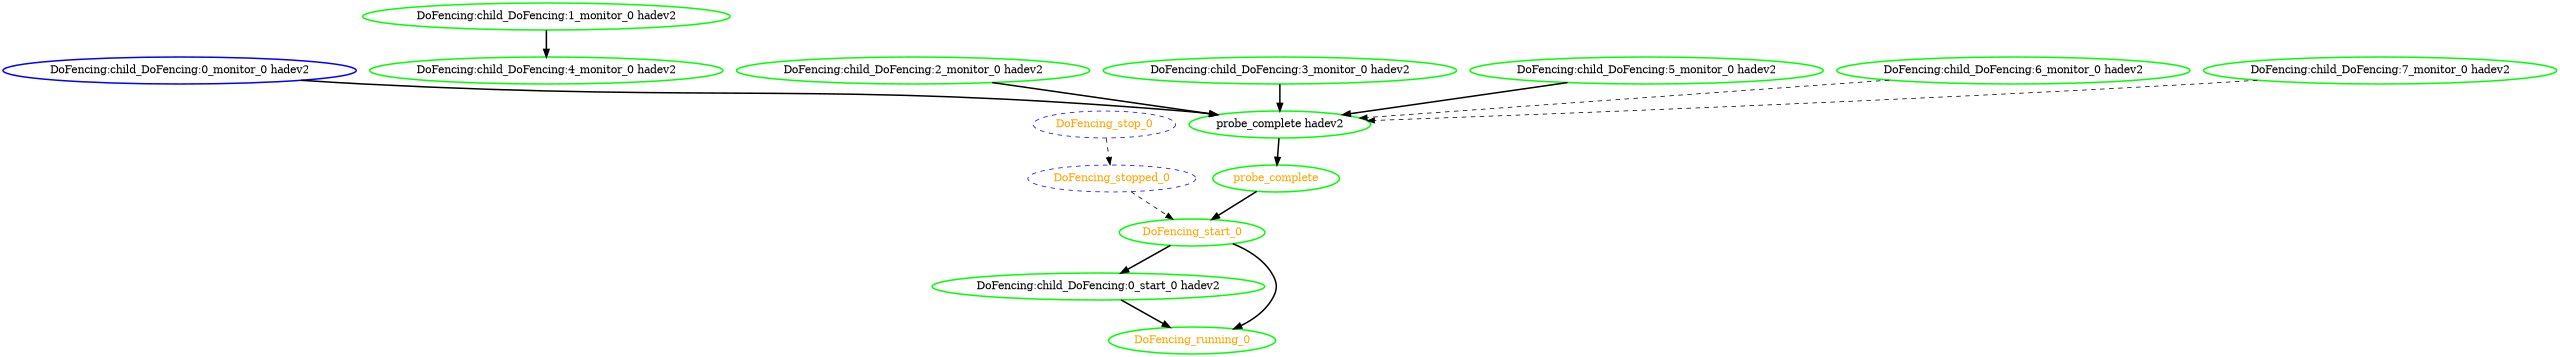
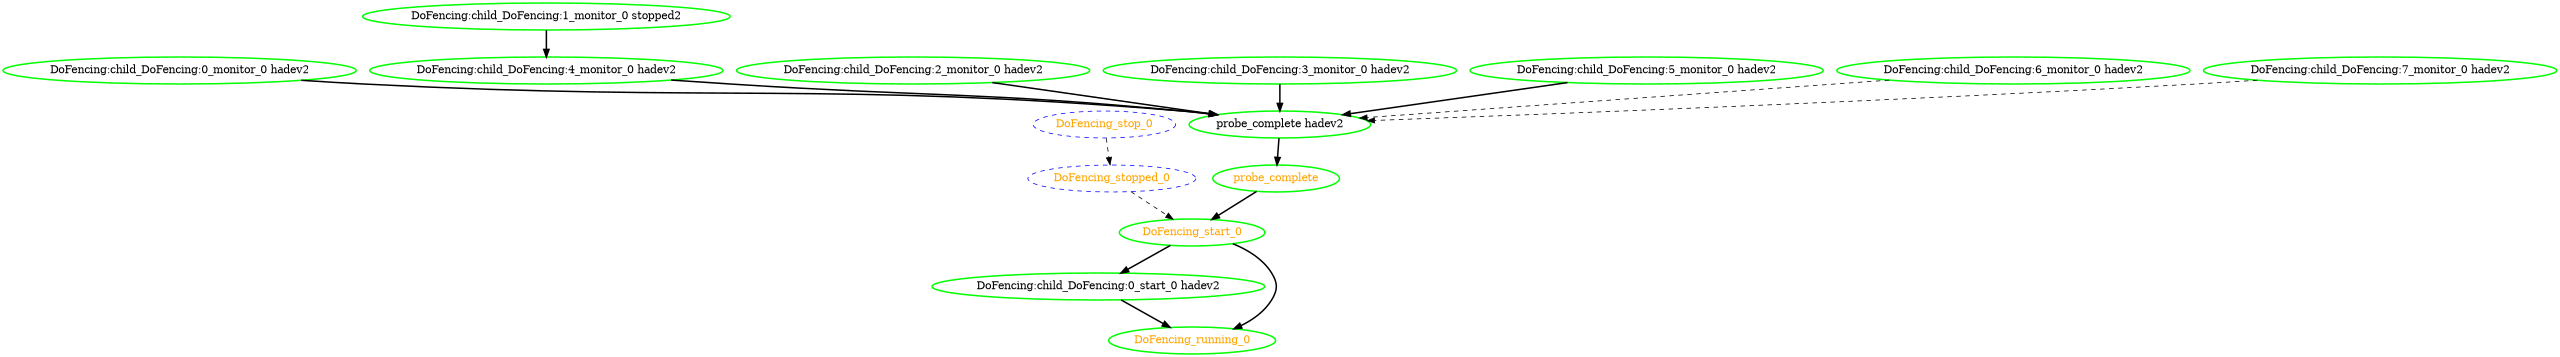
node "DoFencing:child_DoFencing:1_monitor_0 hadev2": label "DoFencing:child_DoFencing:1_monitor_0 hadev2" -> "DoFencing:child_DoFencing:1_monitor_0 stopped2"
node "DoFencing:child_DoFencing:0_monitor_0 hadev2": color blue -> green
edge "DoFencing:child_DoFencing:4_monitor_0 hadev2" -> "probe_complete hadev2": added
